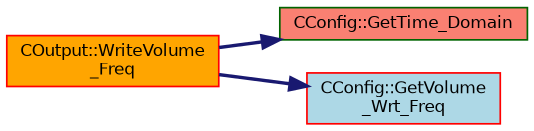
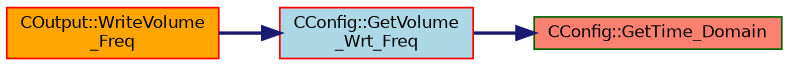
edge "COutput::WriteVolume _Freq" -> "CConfig::GetTime_Domain": now "CConfig::GetVolume _Wrt_Freq" -> "CConfig::GetTime_Domain"
